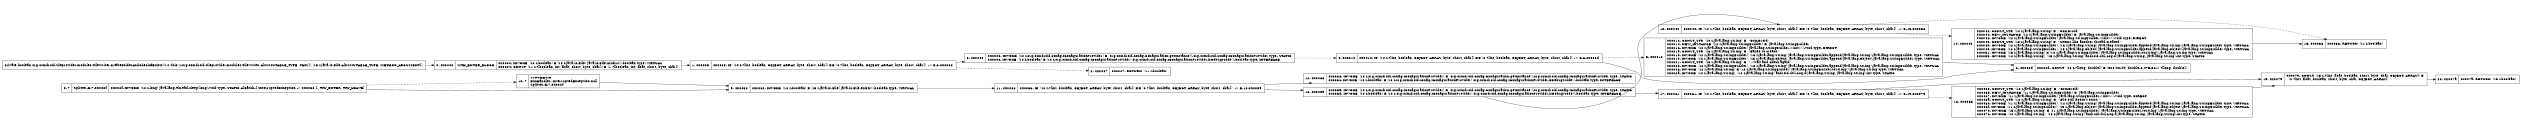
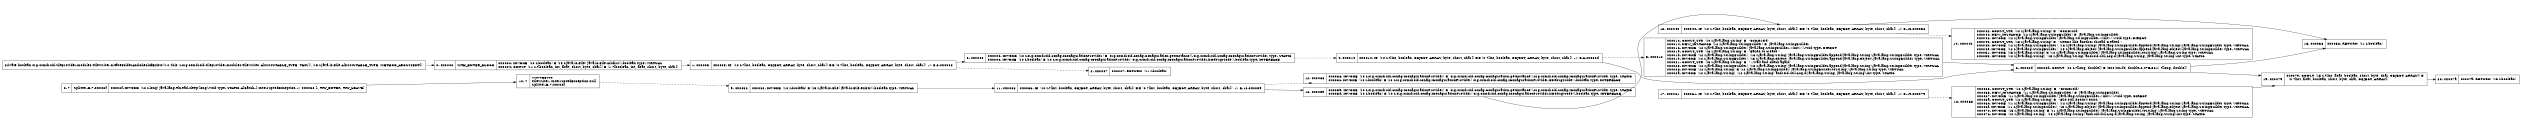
edge "13: 0x0040" -> "15: 0x0058": style dashed -> solid
edge "14: 0x0042" -> "15: 0x0058": now "6: 0x002d" -> "15: 0x0058"
node "10: ?": text "ExcHandler: InterruptedException null" -> "TileWriter: InterruptedException null"
edge "17: 0x0061" -> "19: 0x0079": now "6: 0x002d" -> "19: 0x0079"
edge "8: ?" -> "10: ?": style dashed -> solid
edge "10: ?" -> "9: 0x0032": style solid -> dashed
edge "11: 0x0036" -> "12: 0x0038": style solid -> dashed
edge "8: ?" -> "9: 0x0032": removed
edge "16: 0x0059" -> "17: 0x0061": removed
